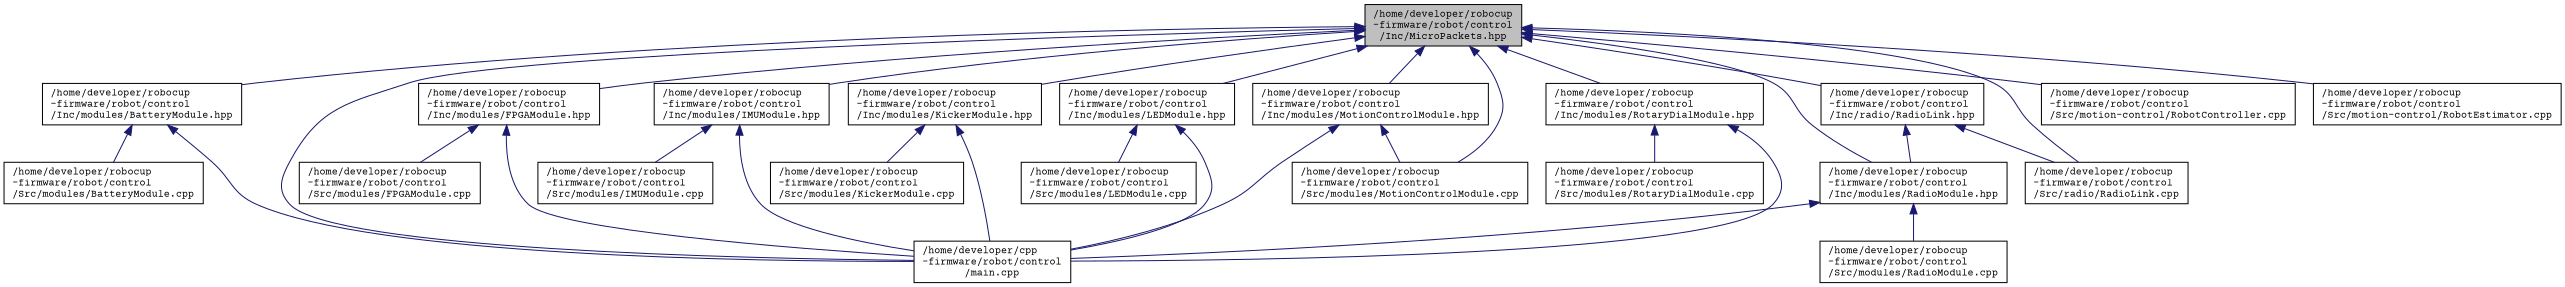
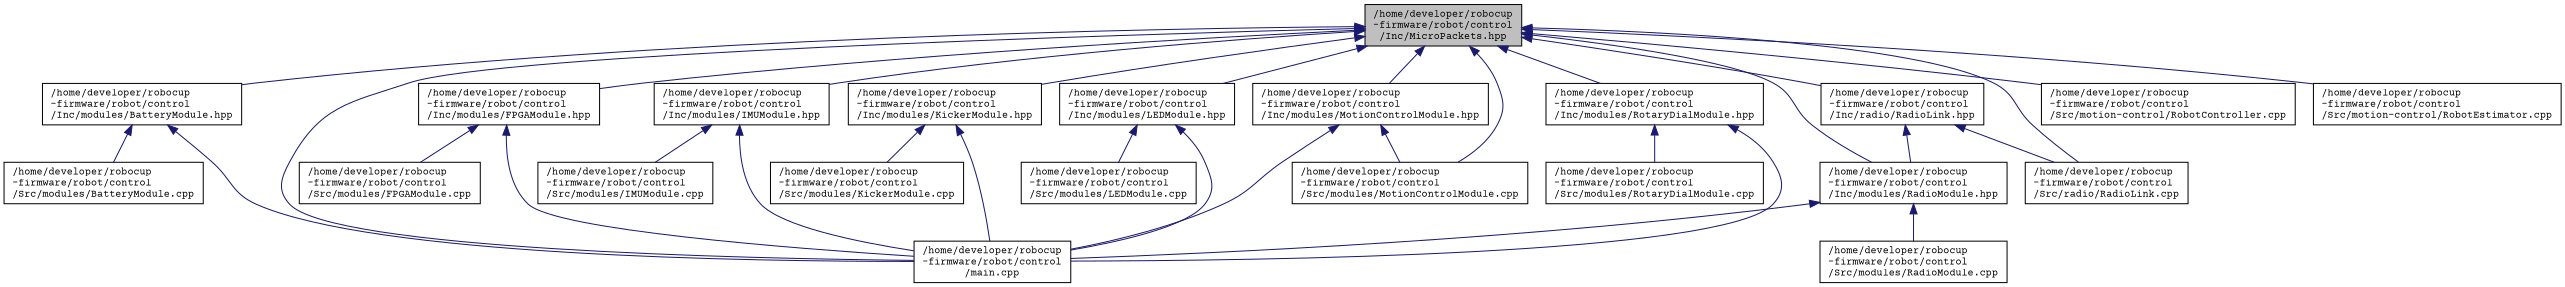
node "/home/developer/cpp -firmware/robot/control /main.cpp": label "/home/developer/cpp -firmware/robot/control /main.cpp" -> "/home/developer/robocup -firmware/robot/control /main.cpp"
